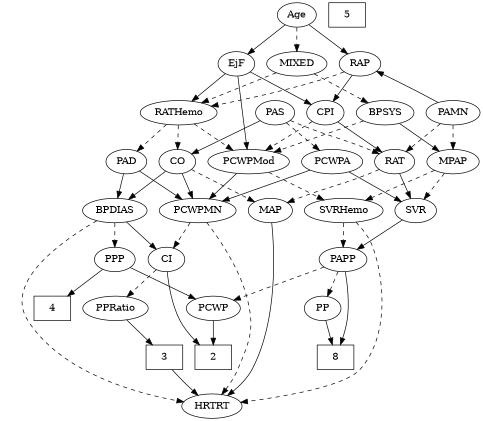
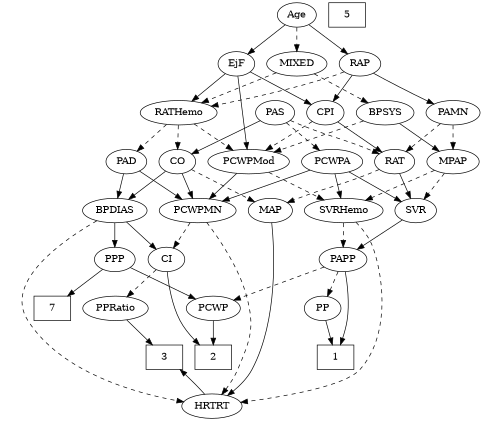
edge "PAMN" -> "RAP": reversed
edge "PCWPA" -> "SVRHemo": added
edge "BPDIAS" -> "PPP": style dashed -> solid
node "4": label "4" -> "7"
node "8": label "8" -> "1"
edge "3" -> "HRTRT": reversed
